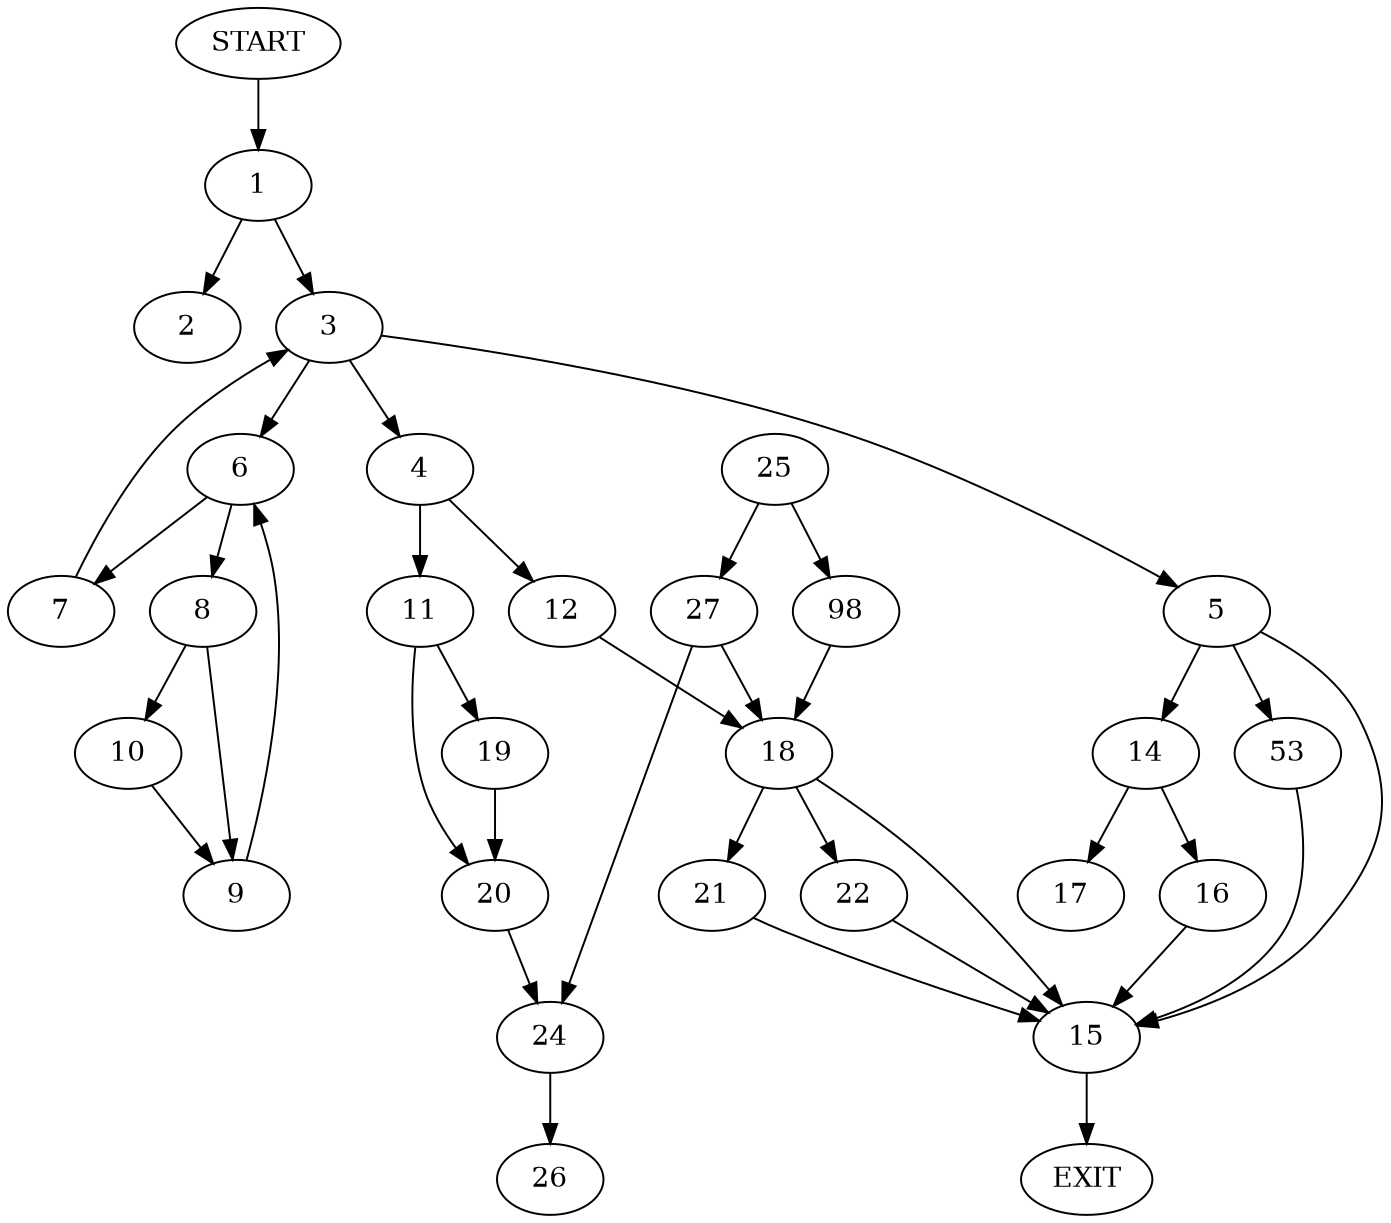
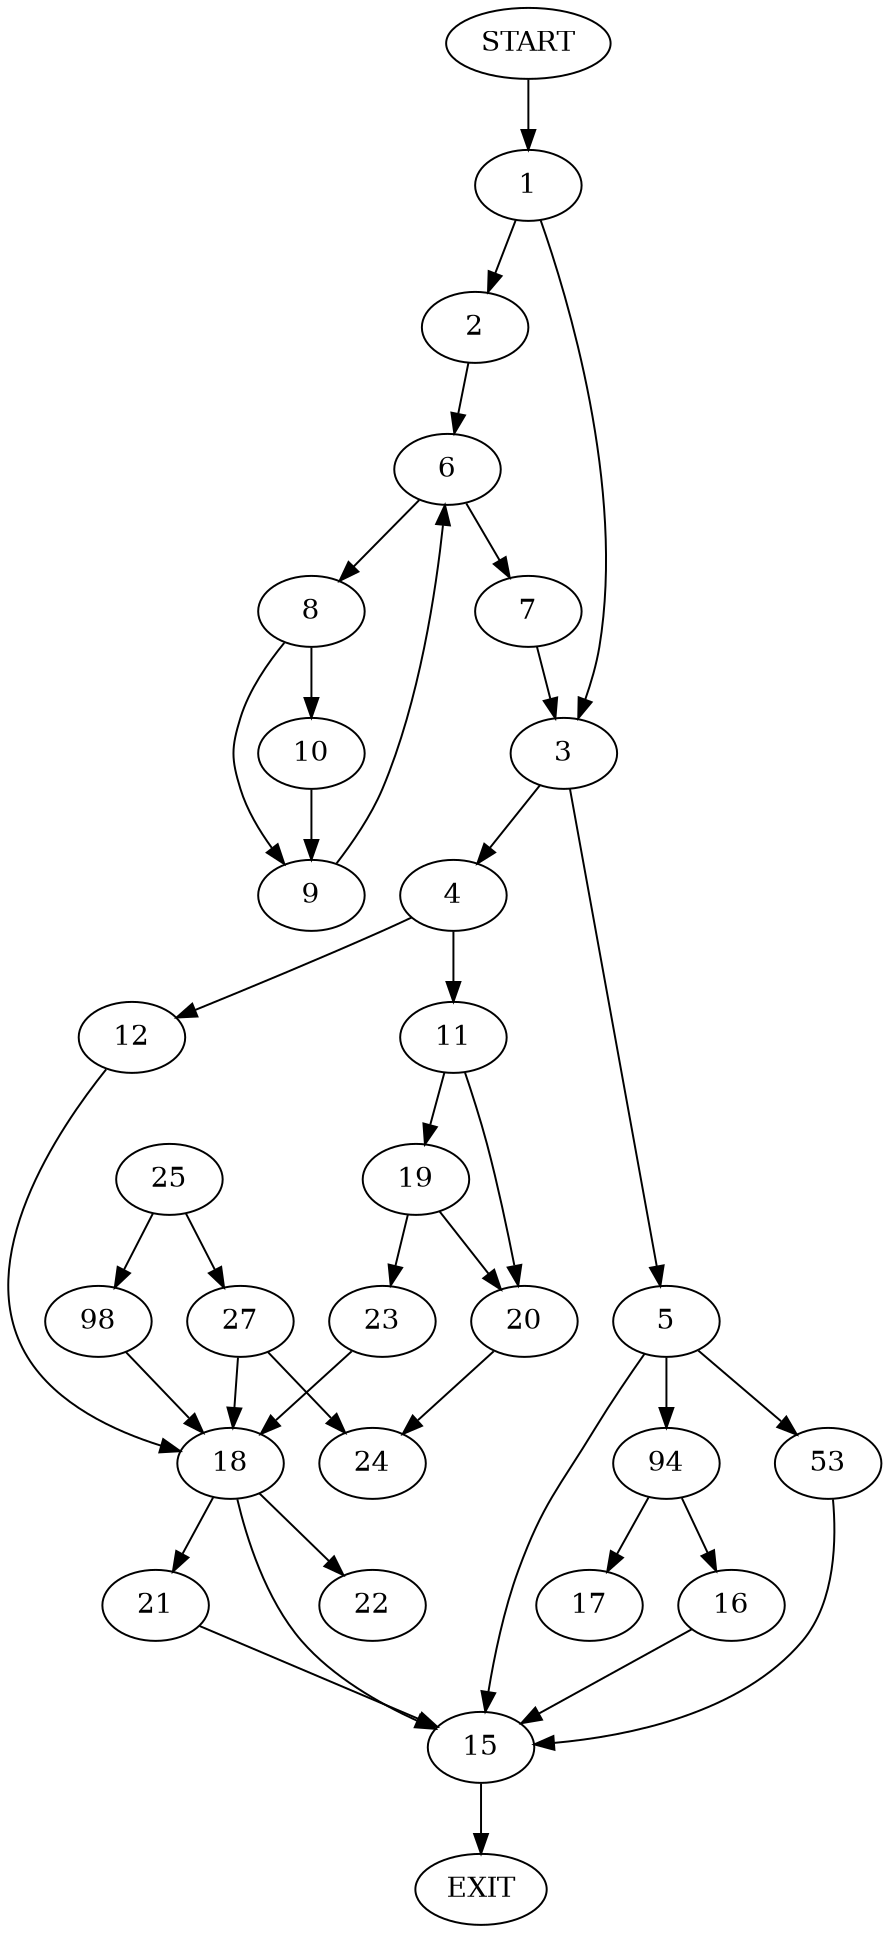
edge "3" -> "6": now "2" -> "6"
node "14": label "14" -> "94"
edge "22" -> "15": removed
node "26": removed
node "23": added
